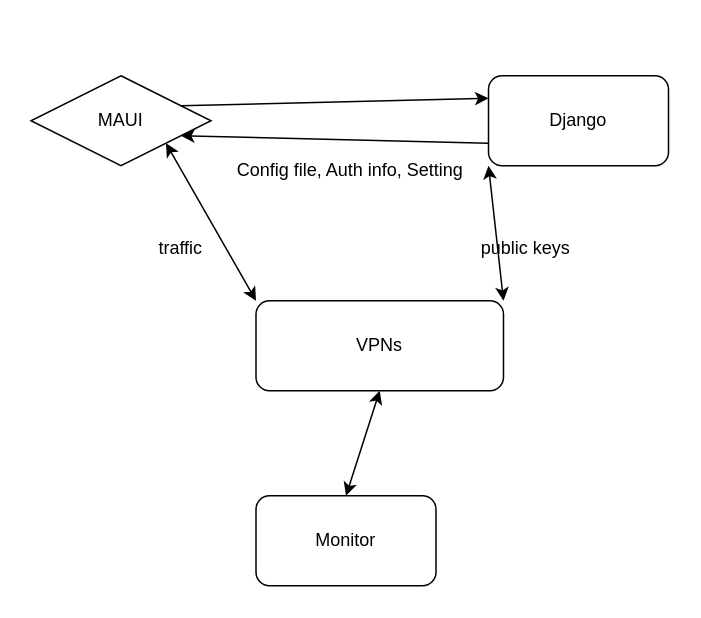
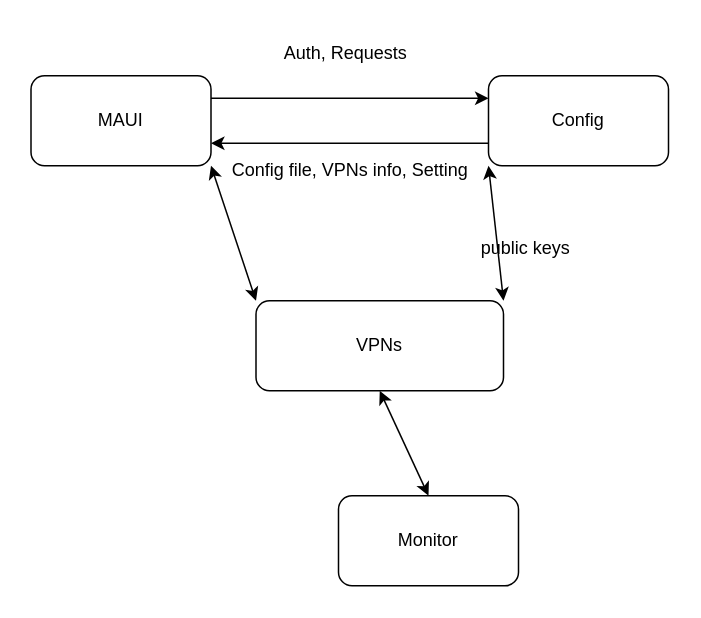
node "Auth, Requests": added
node "MAUI": shape diamond -> rounded rectangle
node "Django": label "Django" -> "Config"
node "Config file, Auth info, Setting": label "Config file, Auth info, Setting" -> "Config file, VPNs info, Setting"
node "traffic": removed
node "Monitor": moved (346, 541) -> (428, 541)
